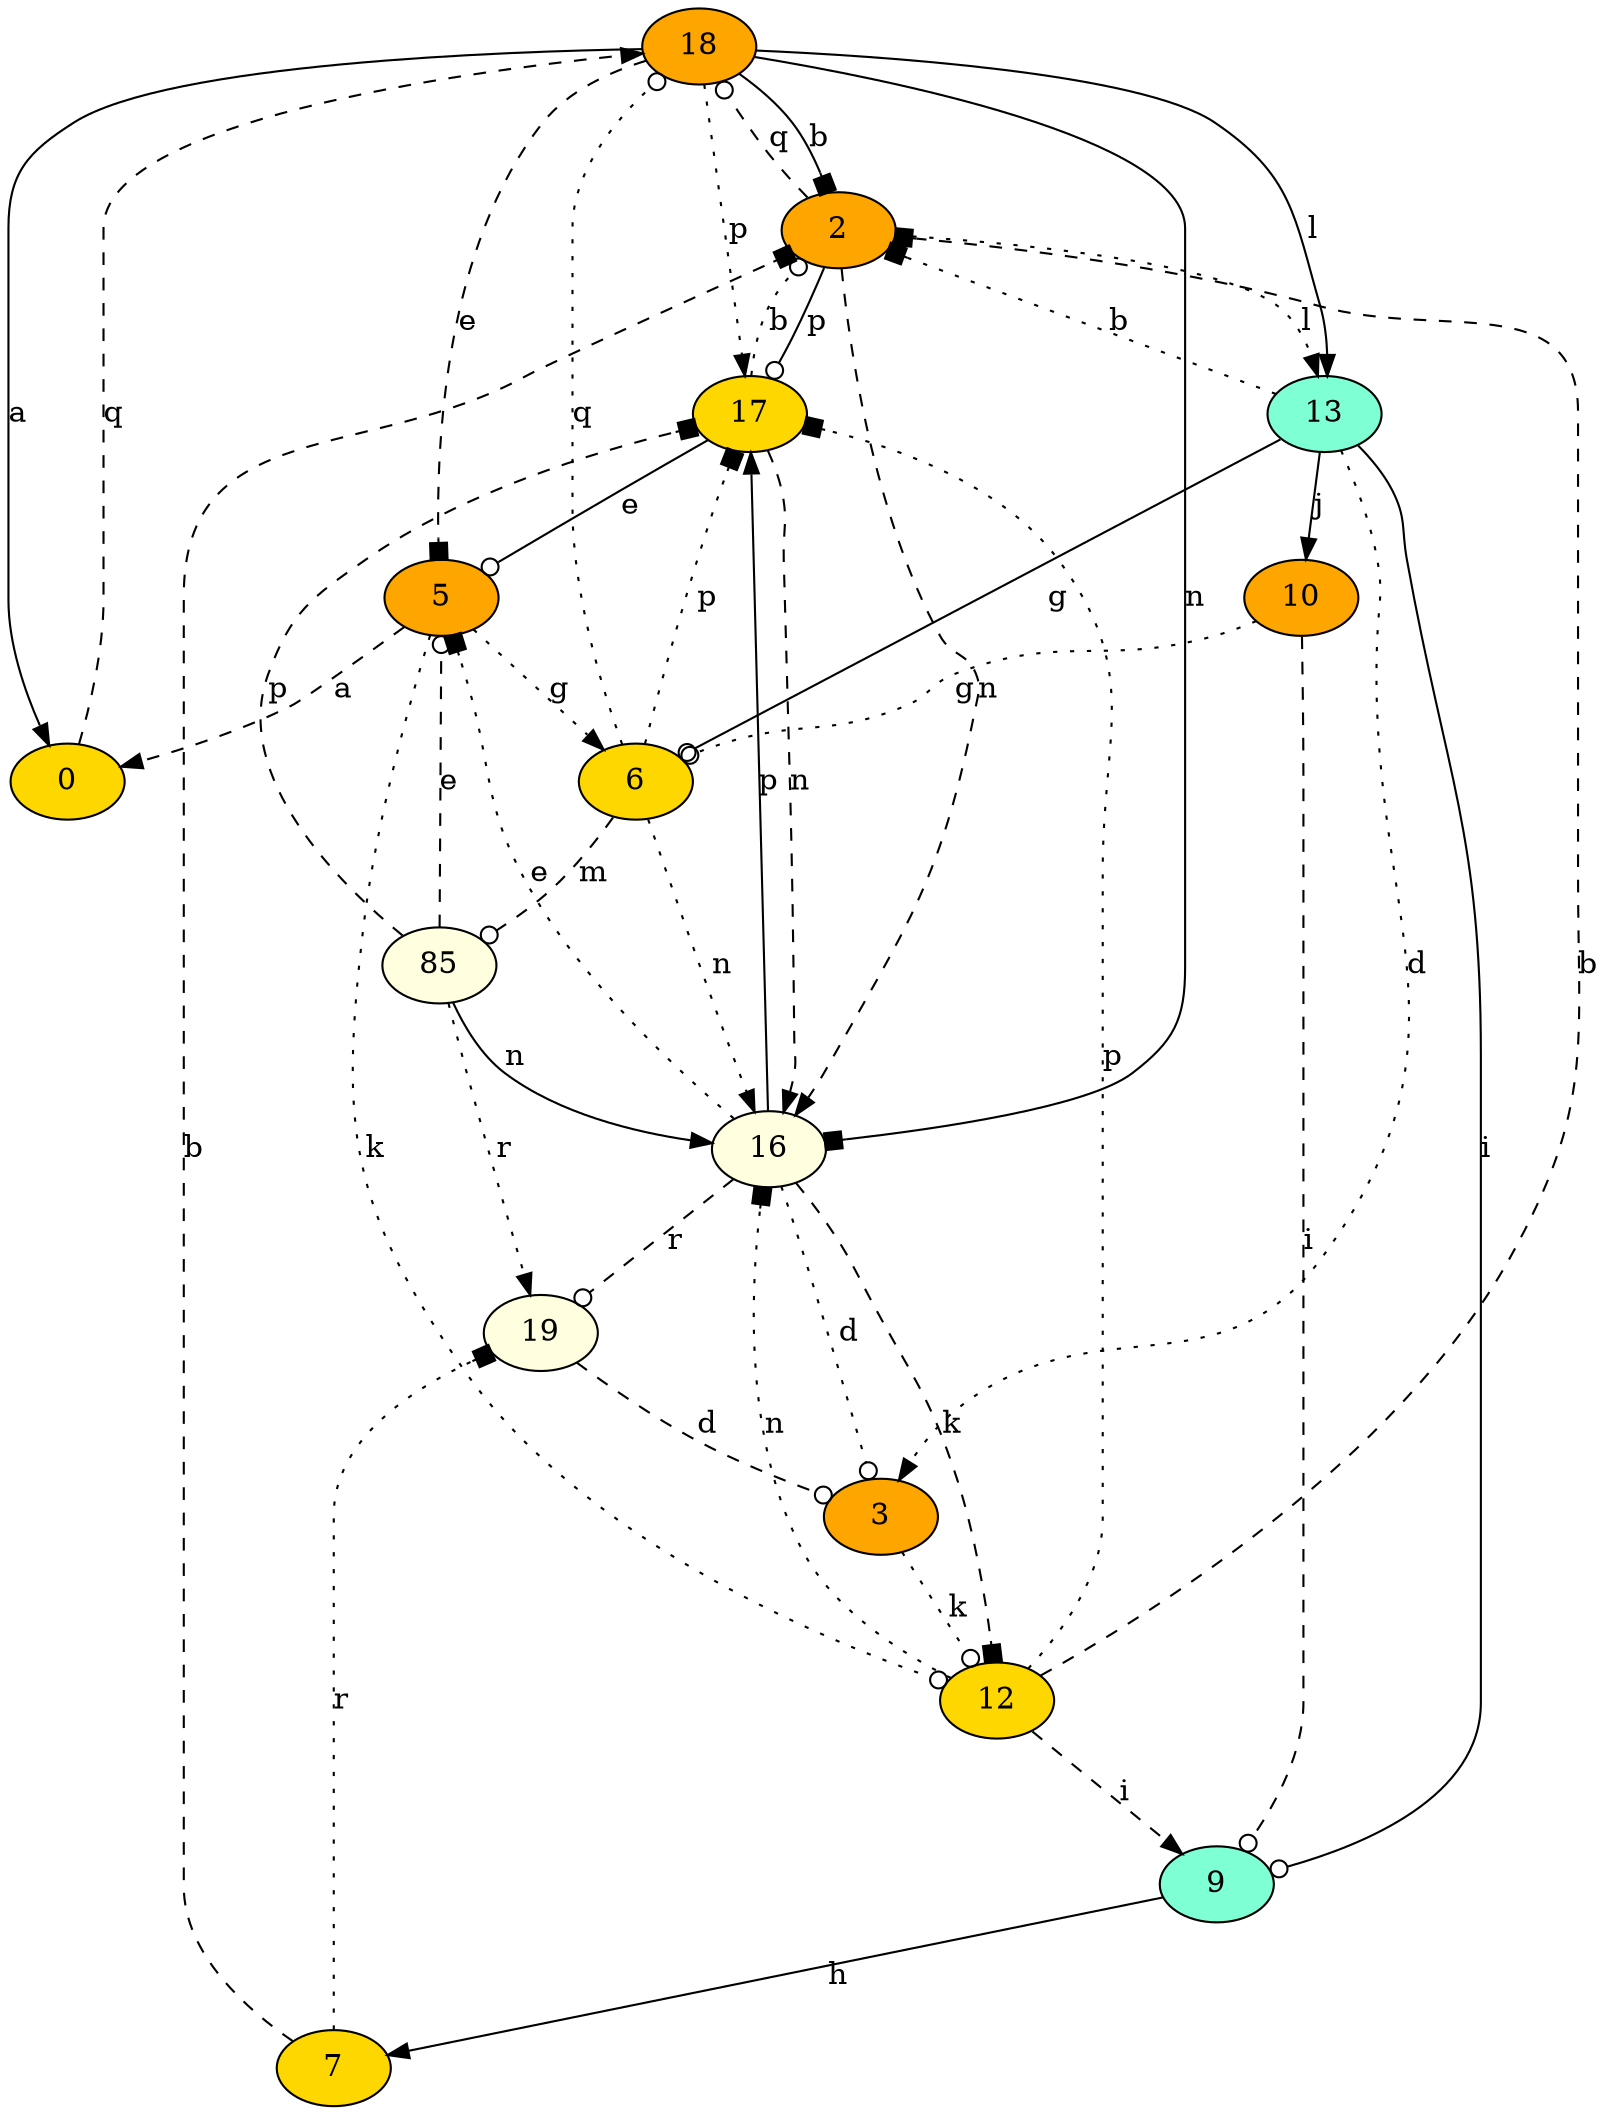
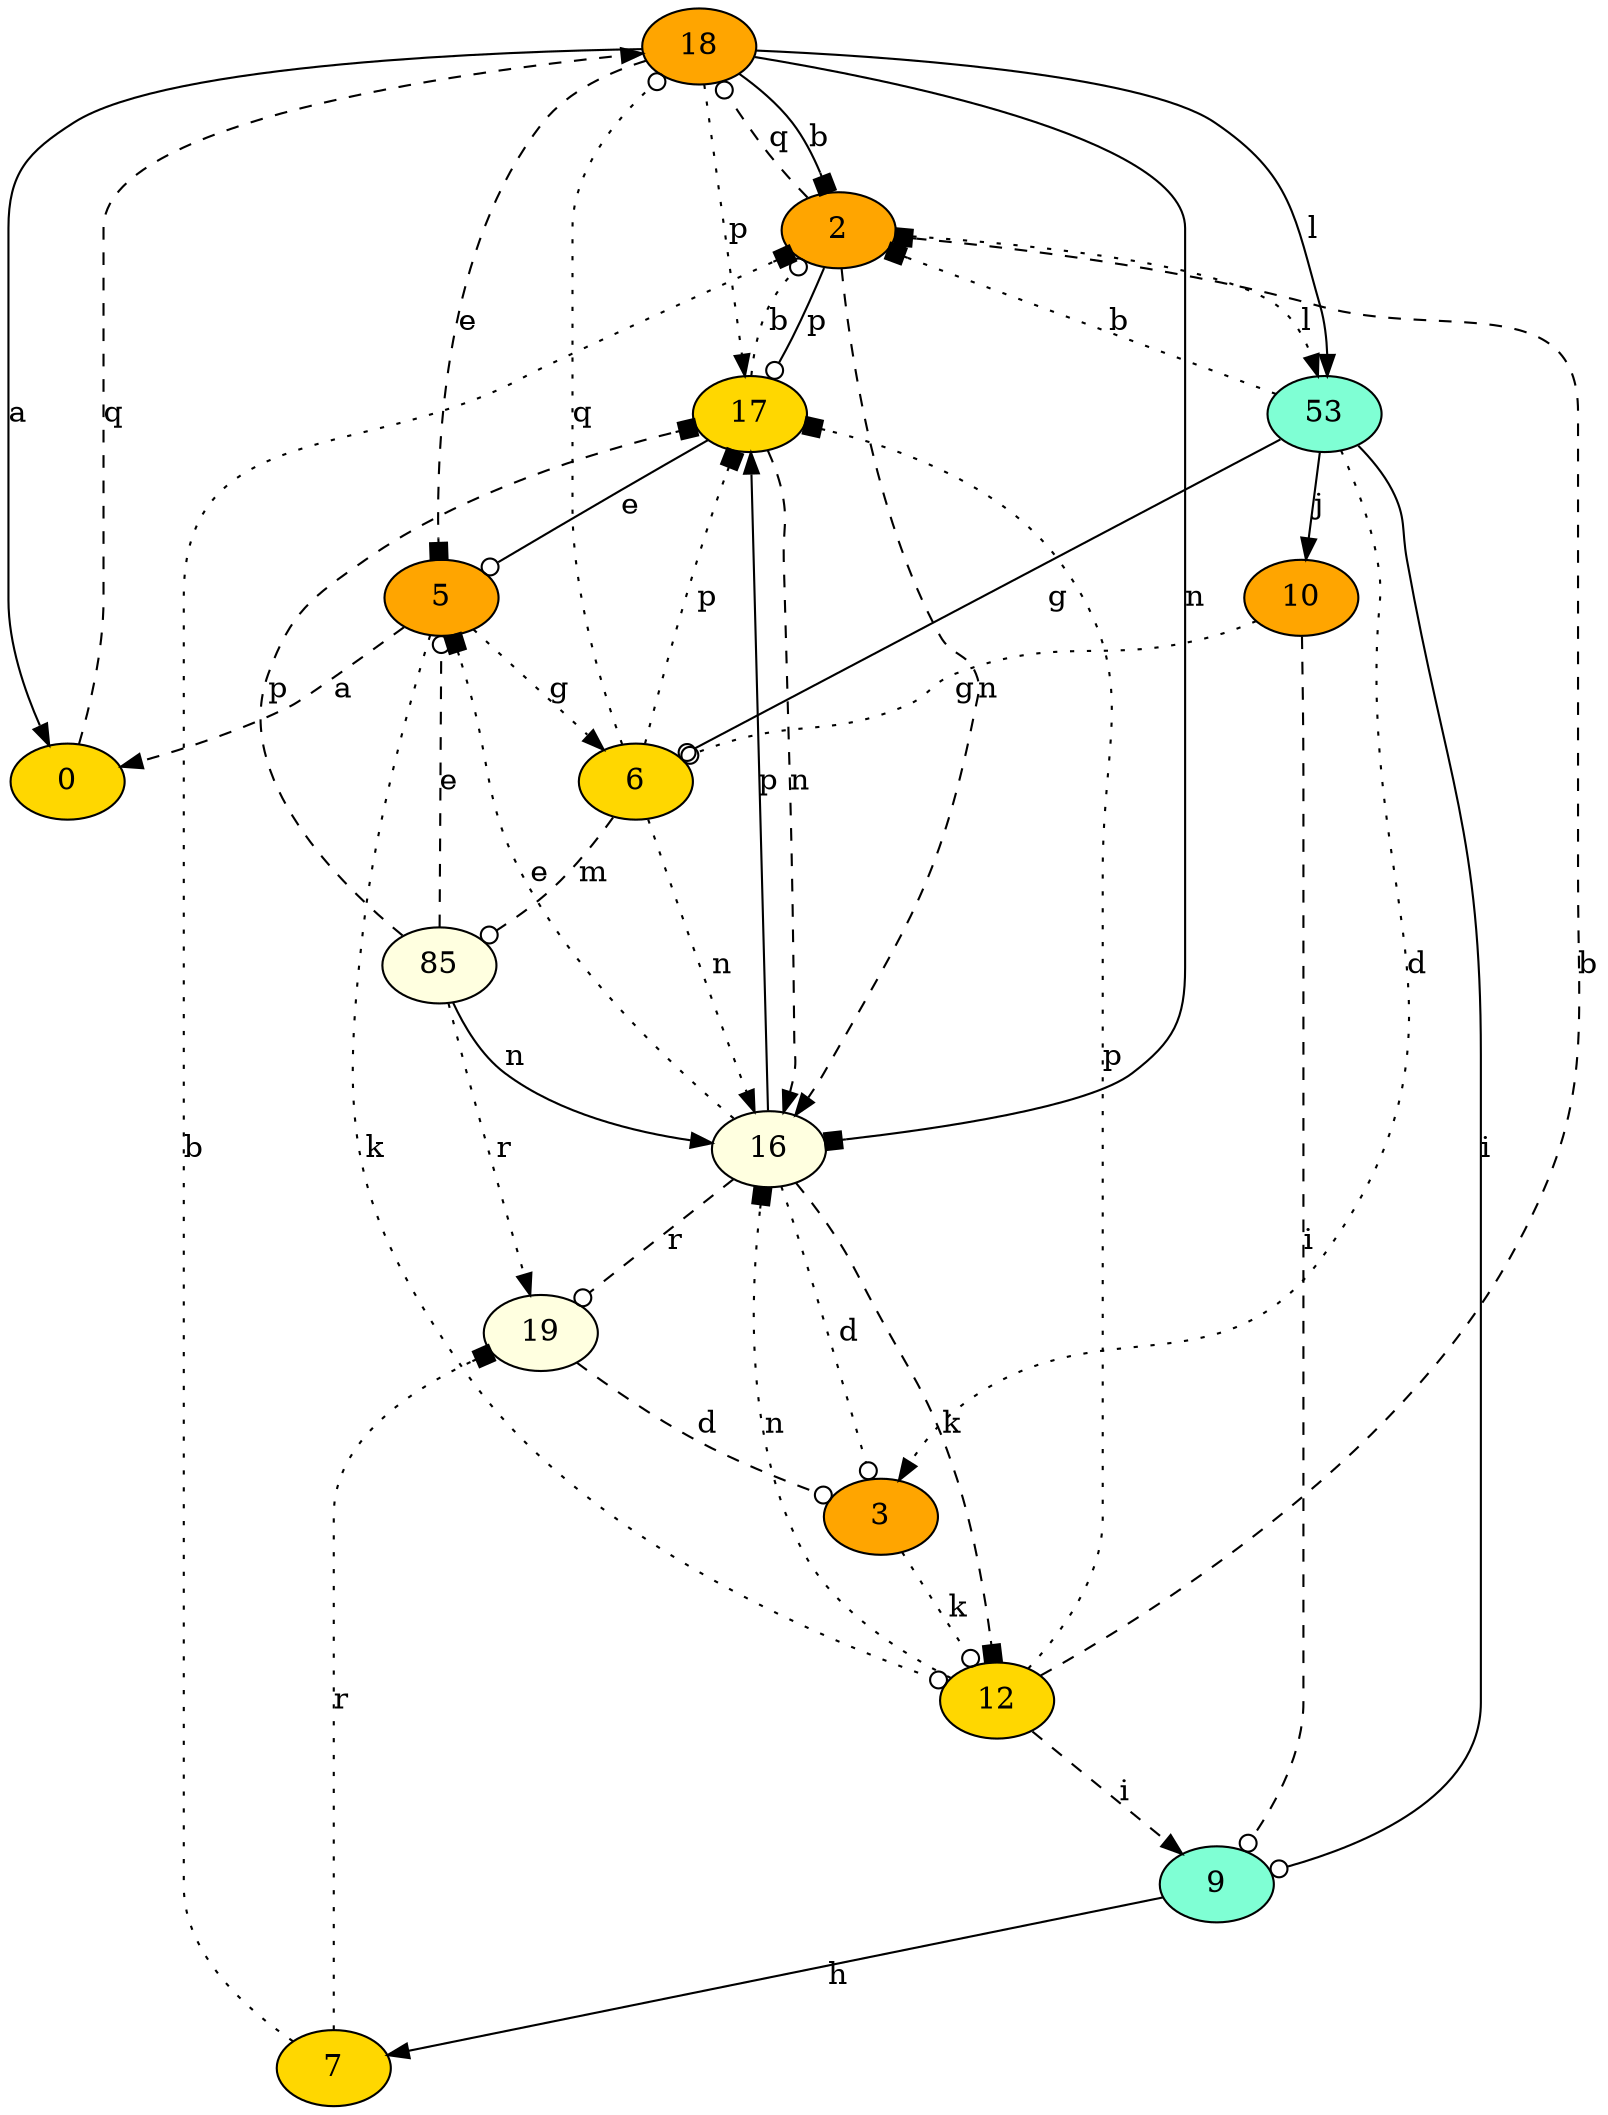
node "13": label "13" -> "53"
edge "7" -> "2": style dashed -> dotted
